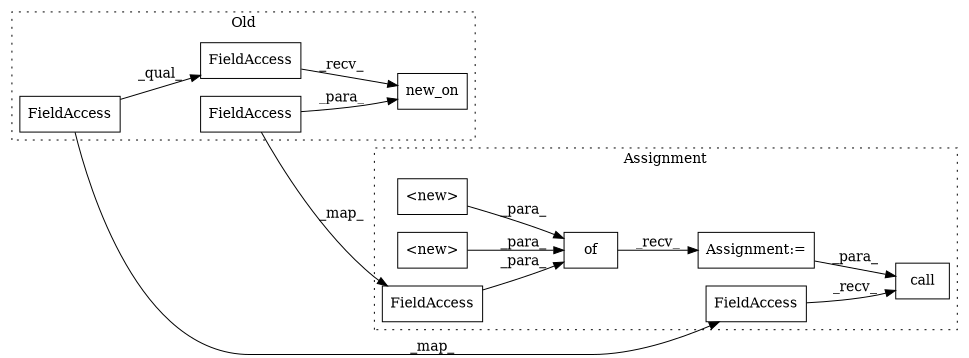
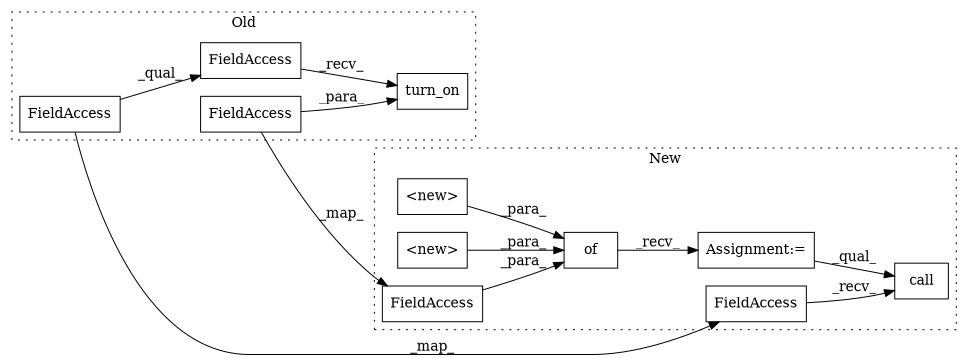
node "new_on": label "new_on" -> "turn_on"
cluster "Assignment": label "Assignment" -> "New"
edge "Assignment:=" -> "call": label "_para_" -> "_qual_"
